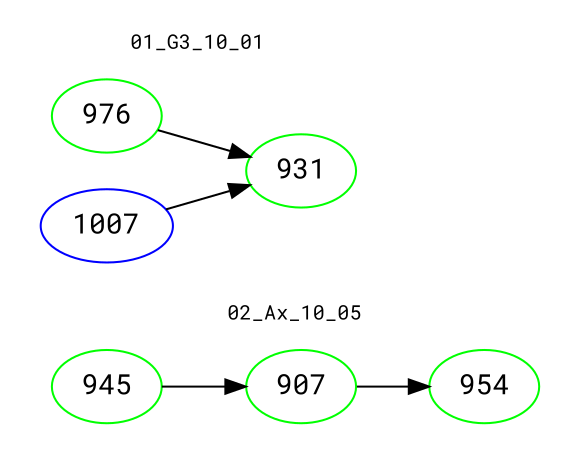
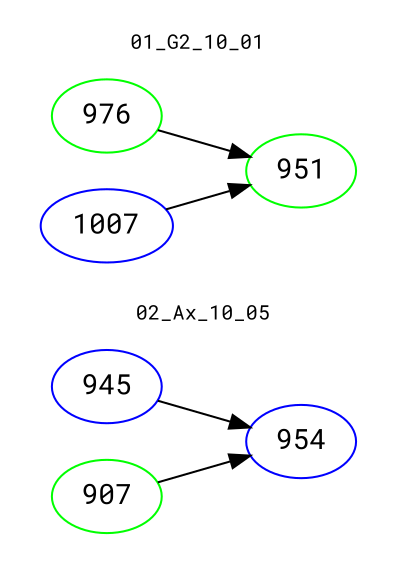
cluster "01_G3_10_01": label "01_G3_10_01" -> "01_G2_10_01"
node "931": label "931" -> "951"
node "945": color green -> blue
edge "945" -> "907": now "945" -> "954"
node "954": color green -> blue
